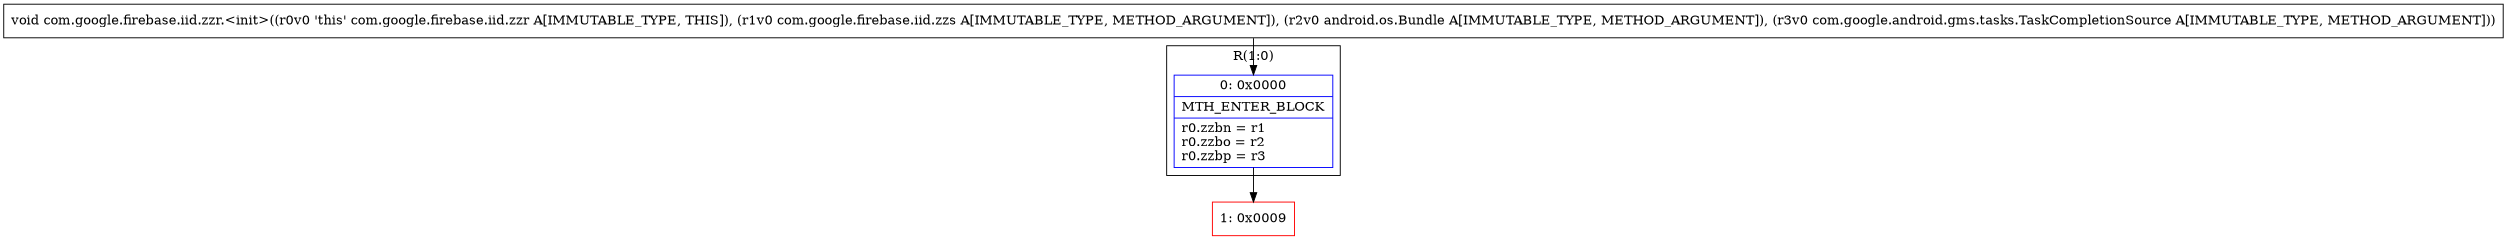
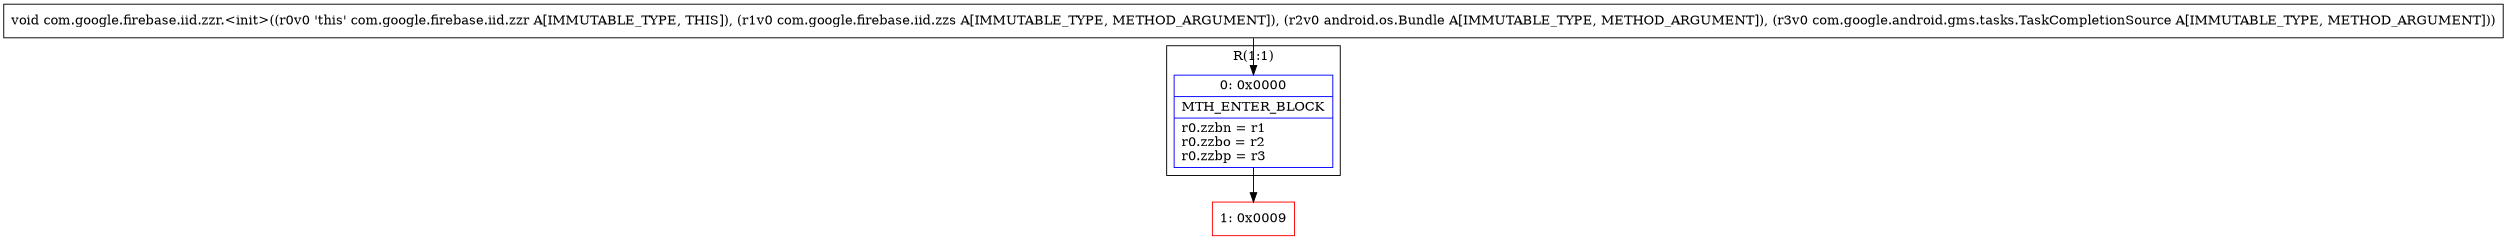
cluster "R(1:0)": label "R(1:0)" -> "R(1:1)"
